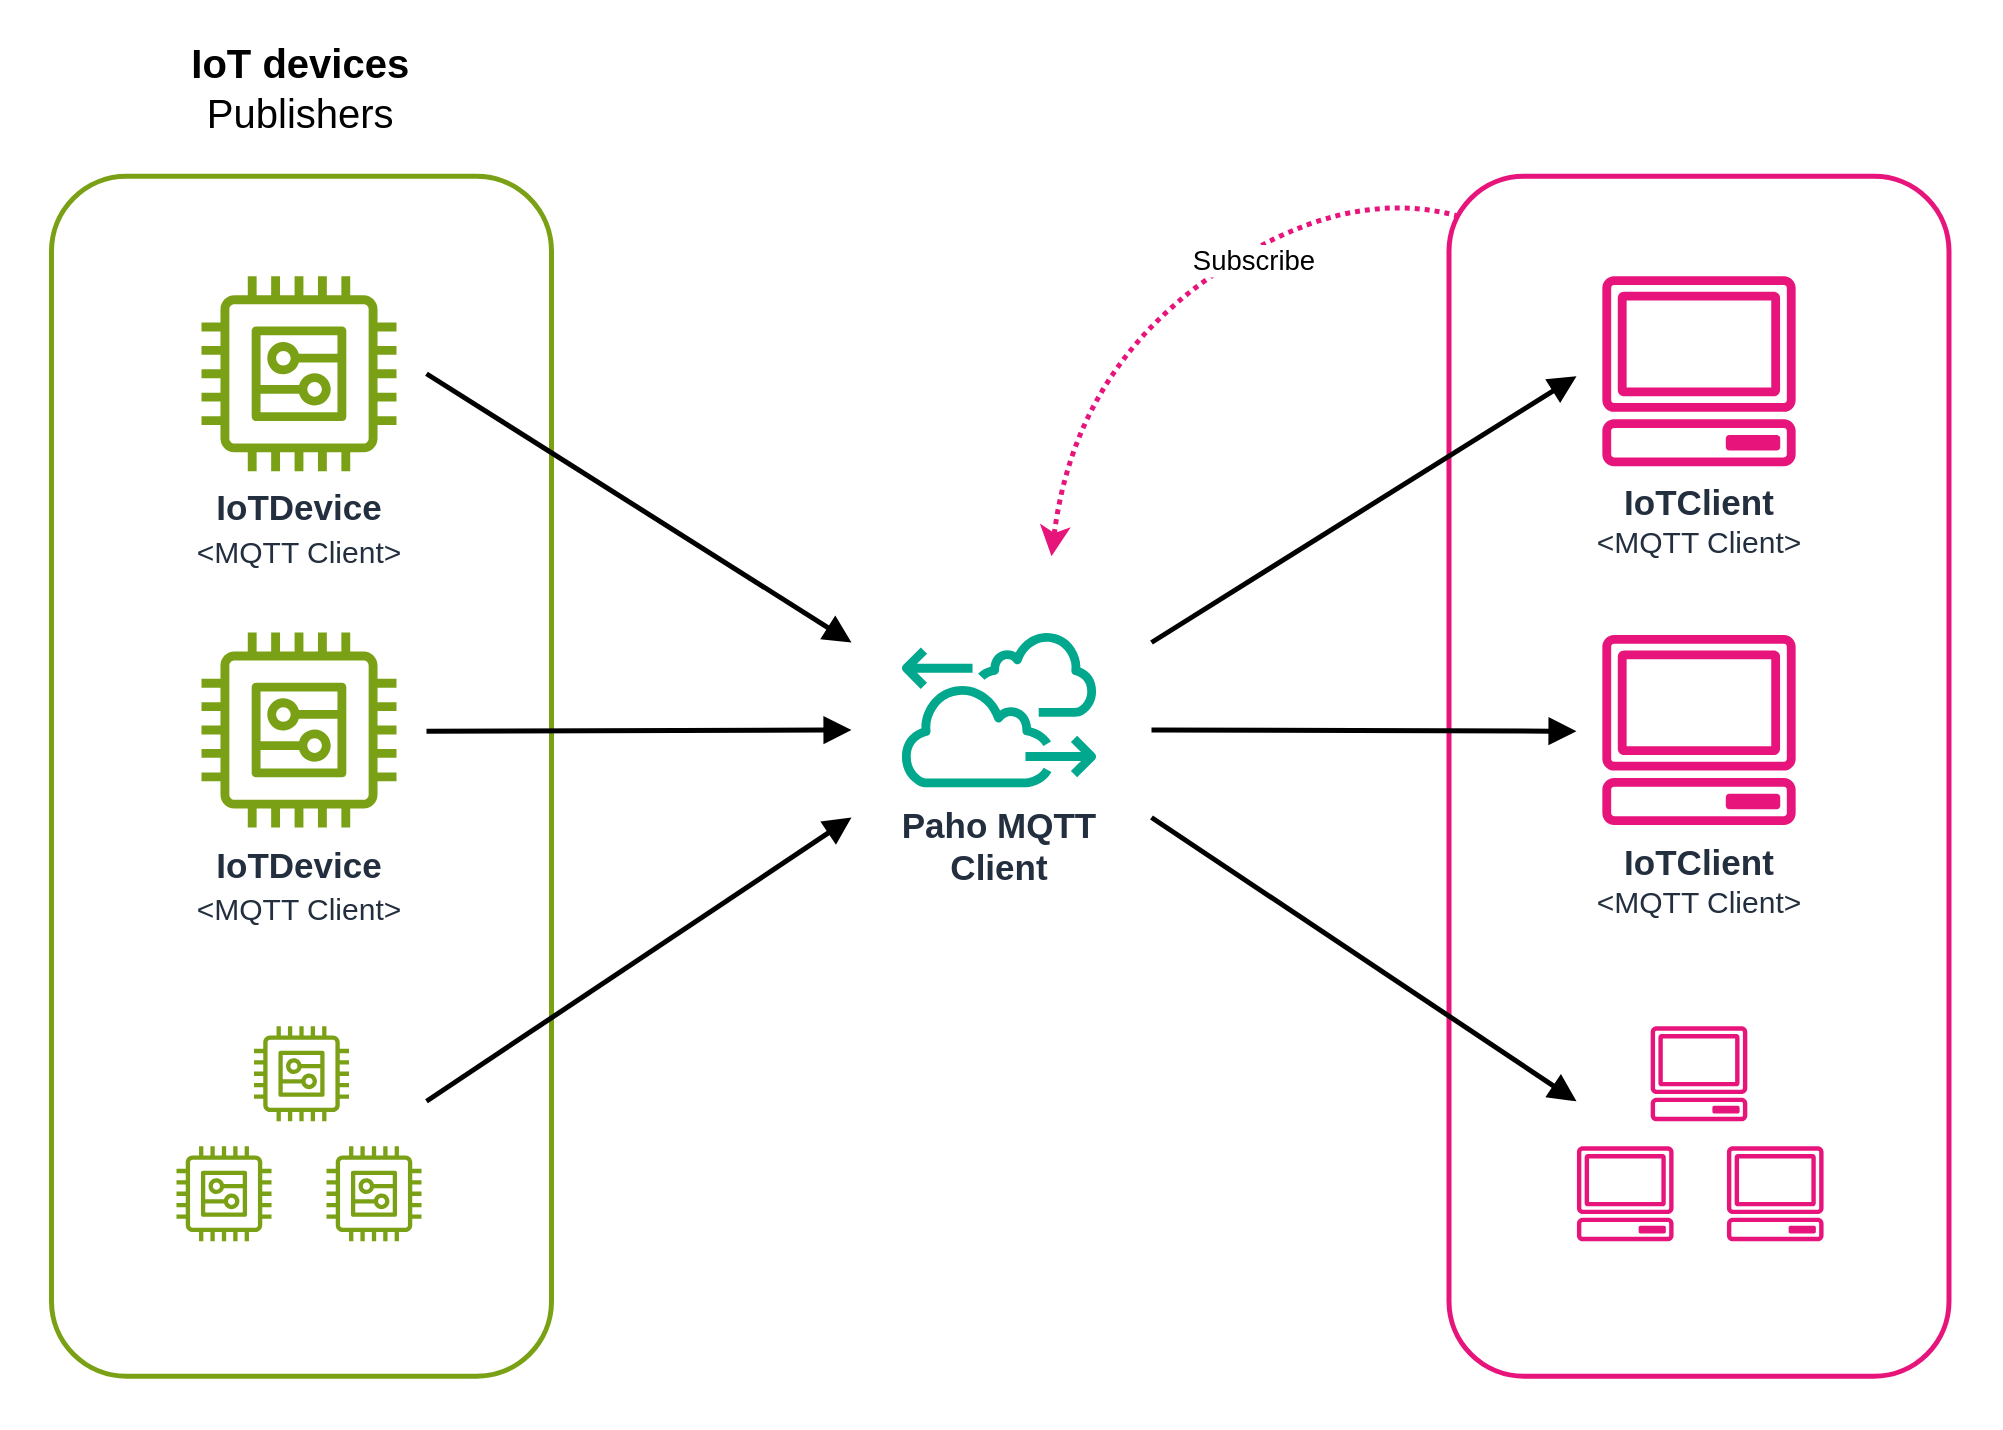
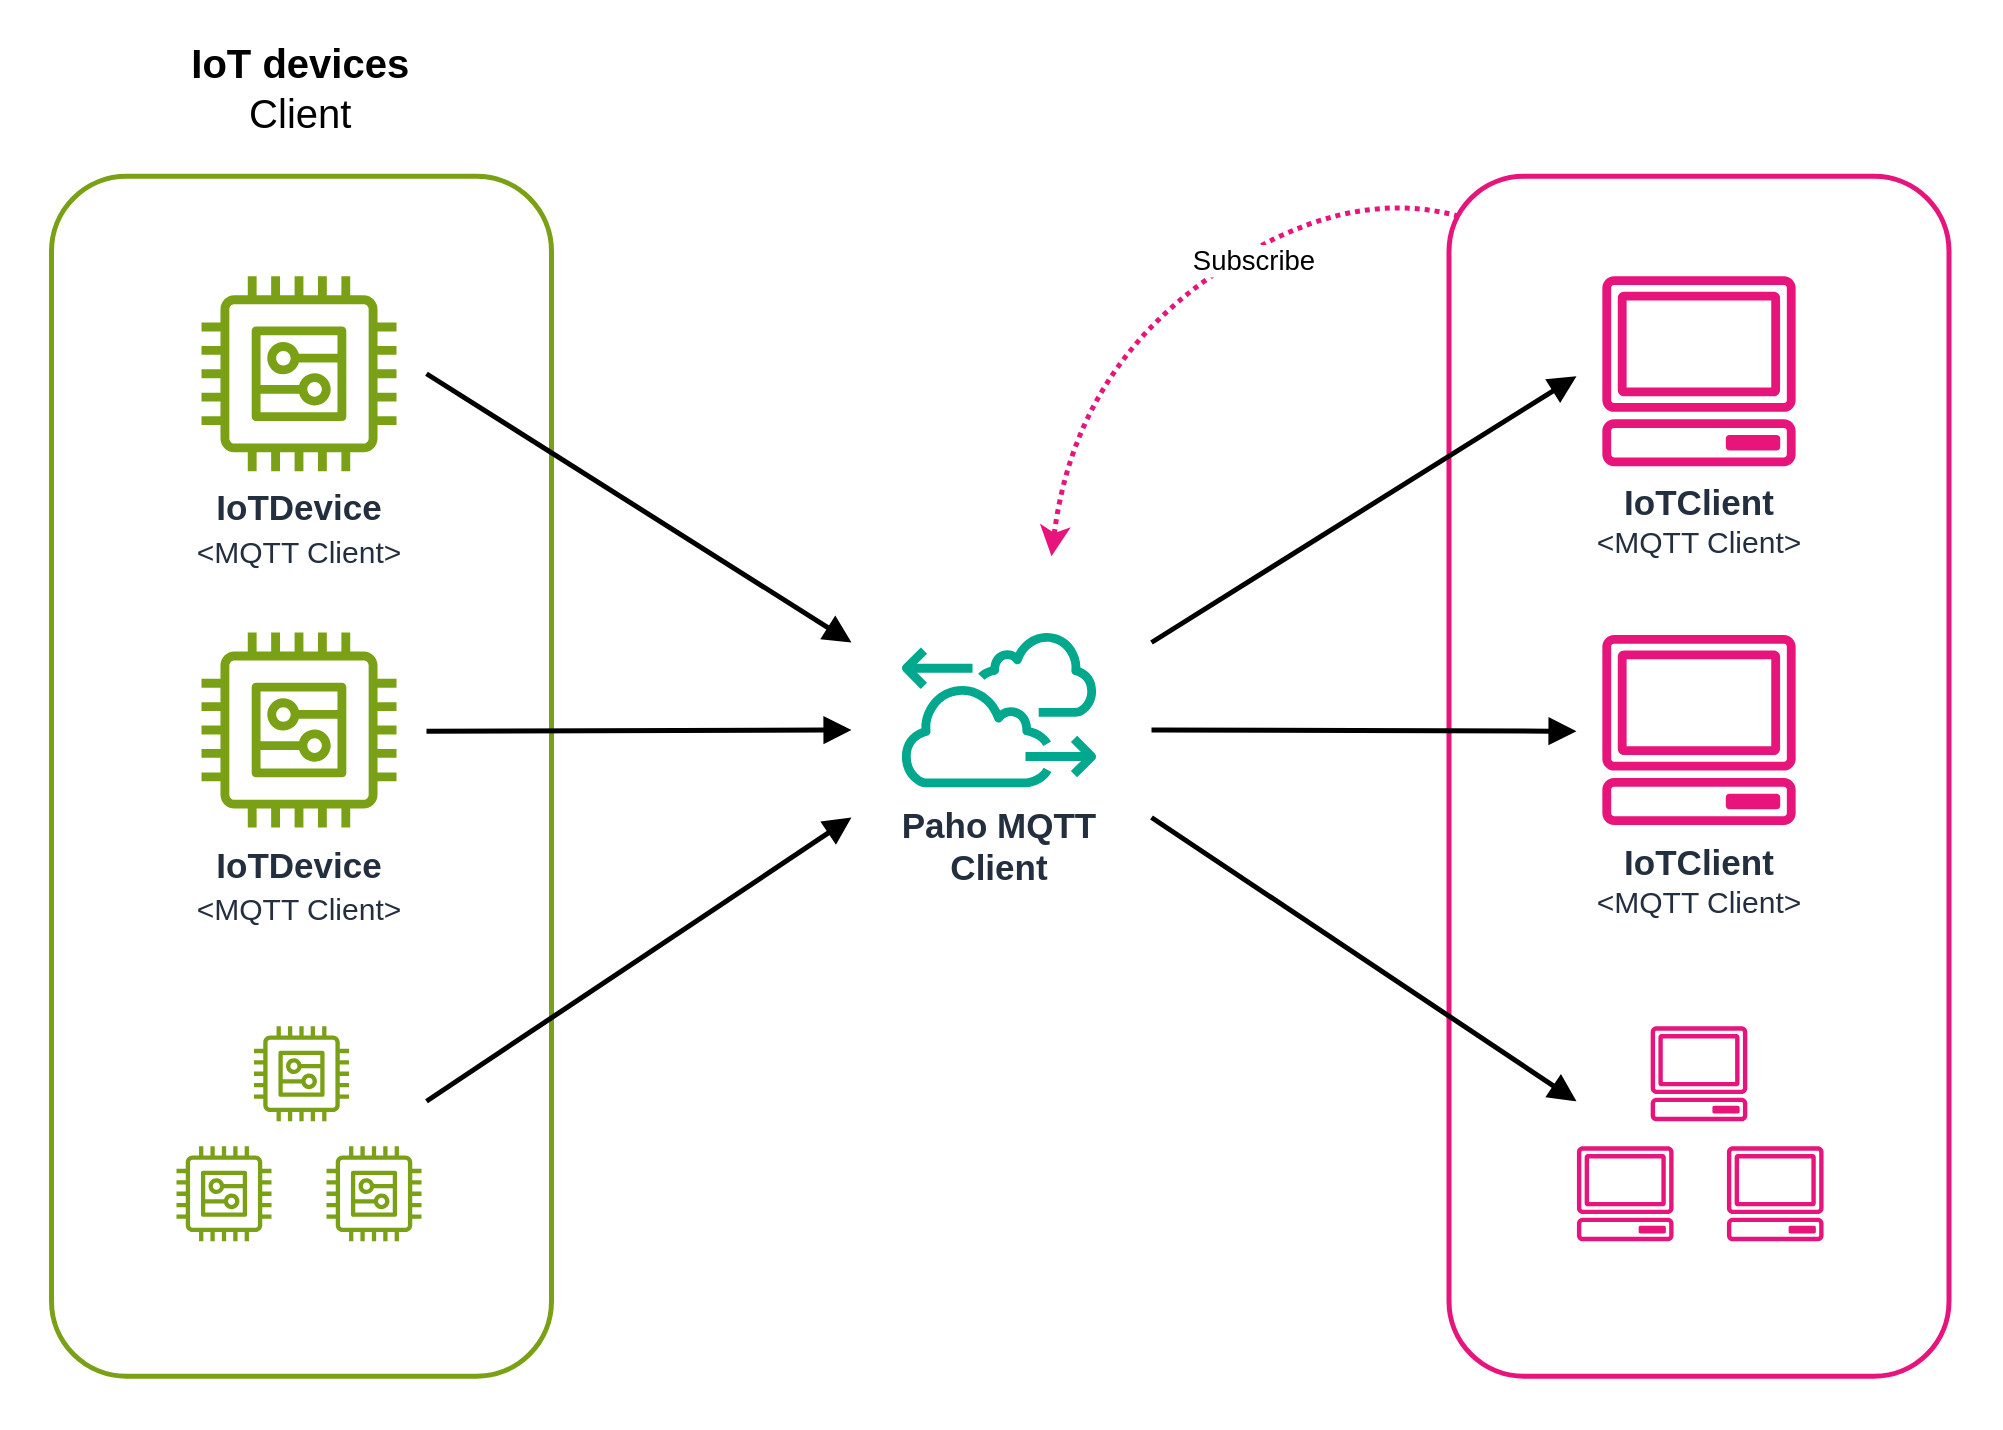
node "IoT devicesPublishers": label "IoT devicesPublishers" -> "IoT devicesClient"
